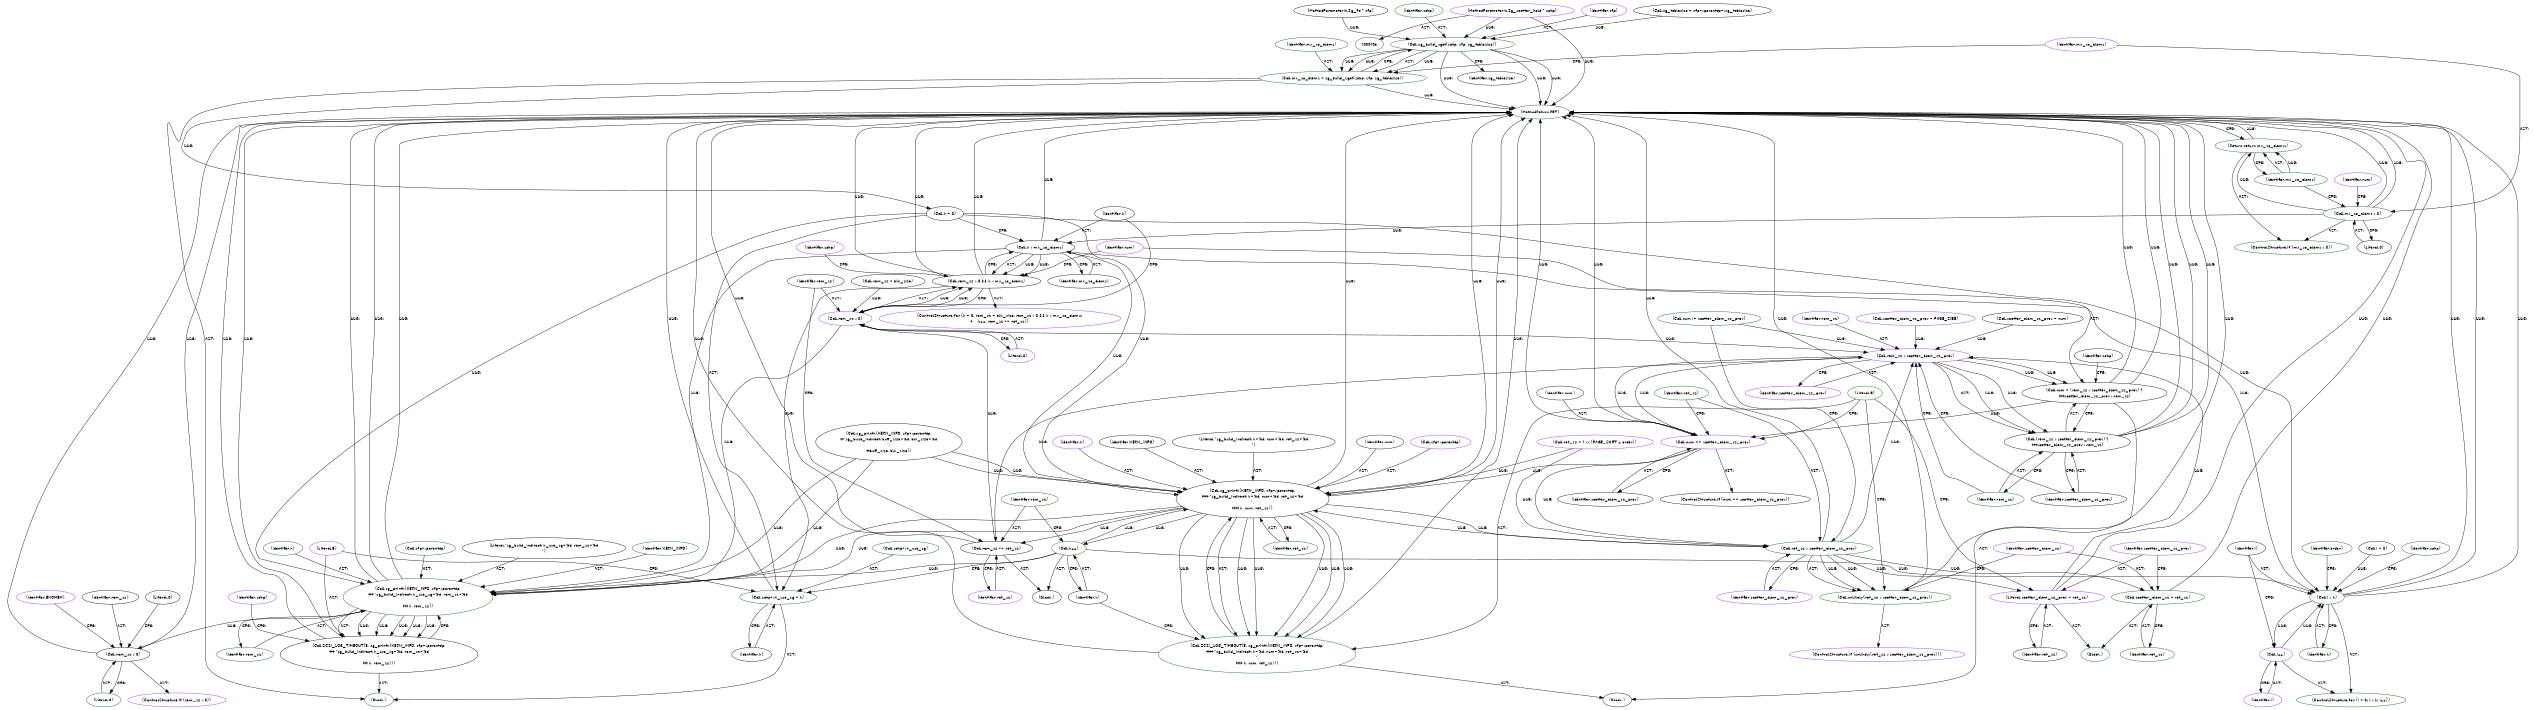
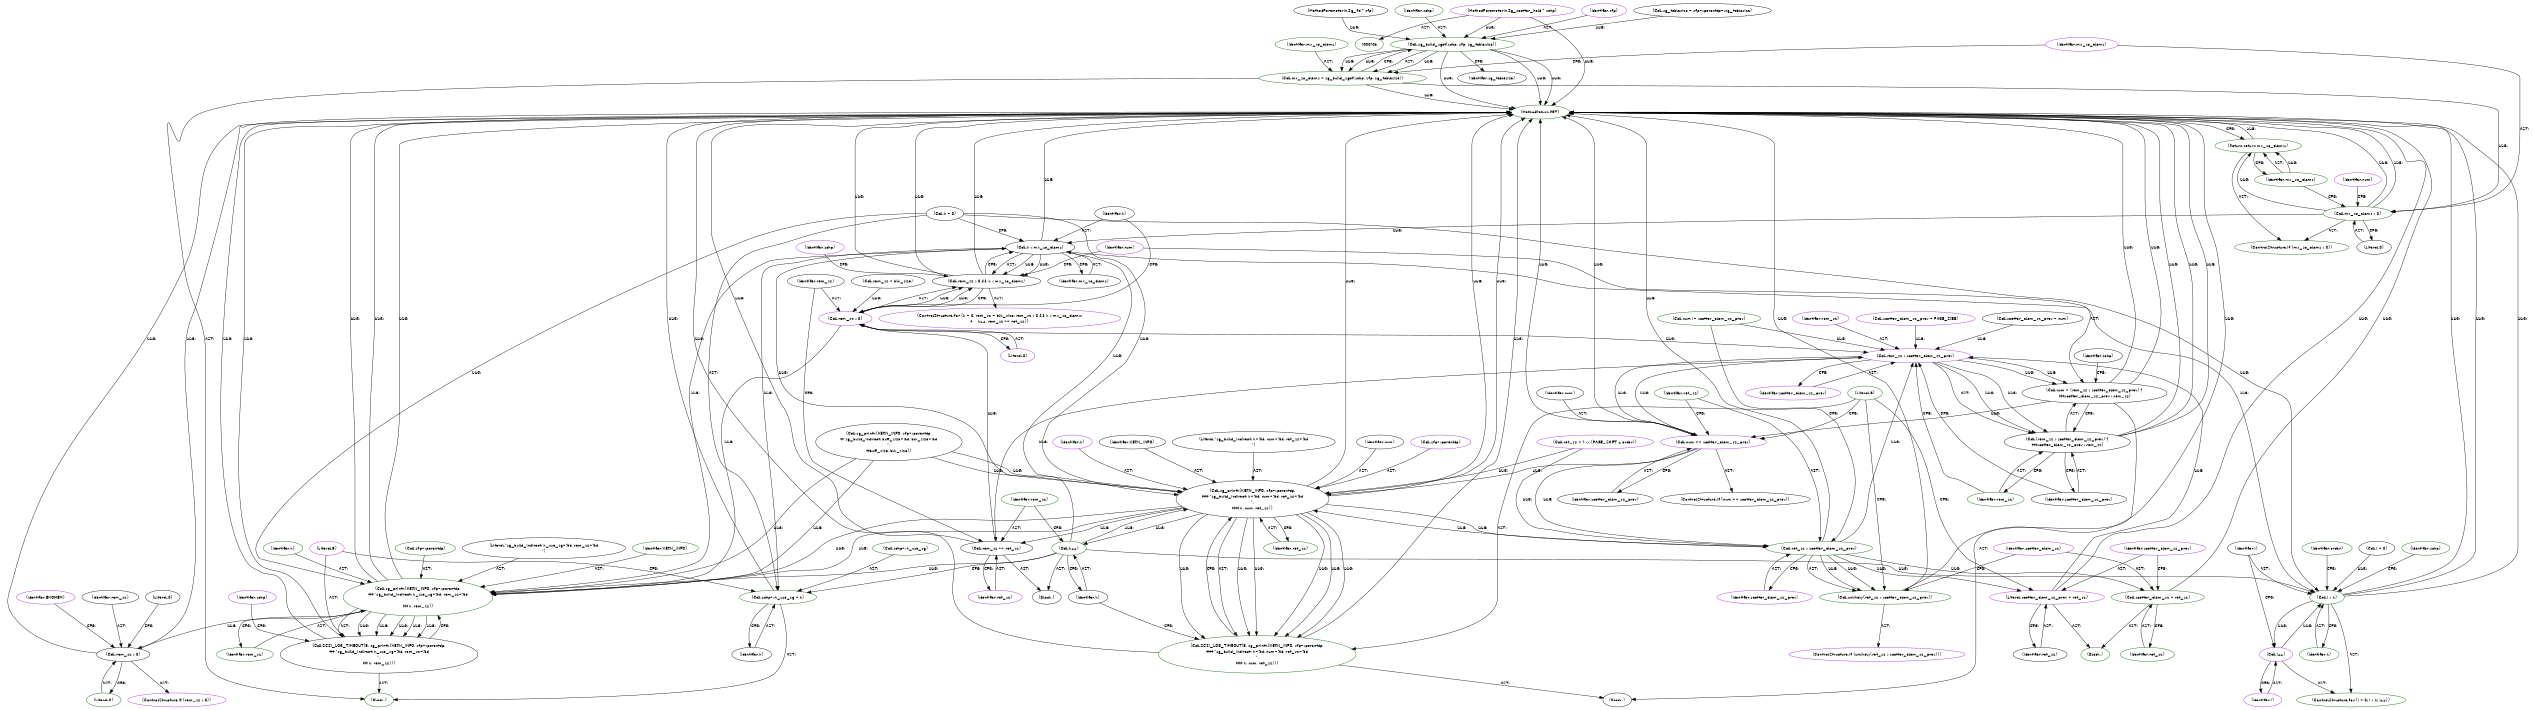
edge "(Call,mx_sc_elems = sg_build_sgat(schp, sfp, sg_tablesize))" -> "(Call,k = 0)": now "(Call,mx_sc_elems = sg_build_sgat(schp, sfp, sg_tablesize))" -> "(Call,mx_sc_elems < 0)"
edge "(Call,rem_sz > 0 && k < mx_sc_elems)" -> "(Call,schp->k_use_sg = k)": now "(Call,k < mx_sc_elems)" -> "(Call,schp->k_use_sg = k)"
edge "(Call,k++)" -> "(Call,k < mx_sc_elems)": added, label "DDG:"
